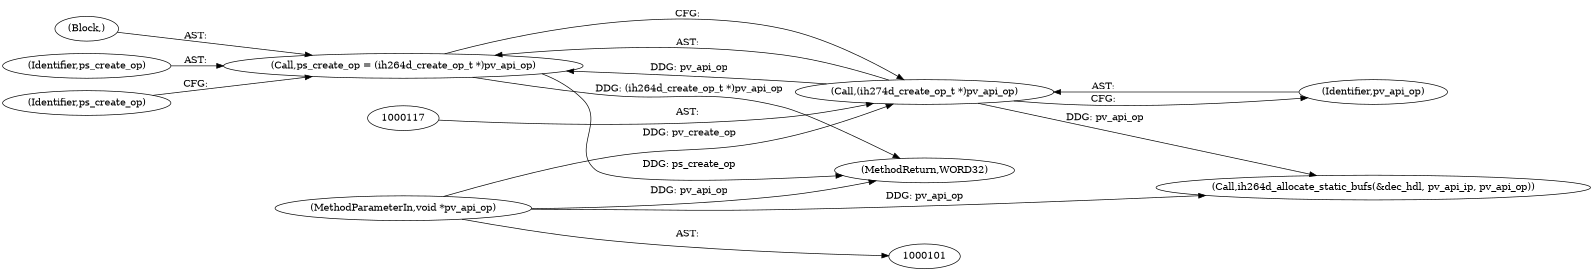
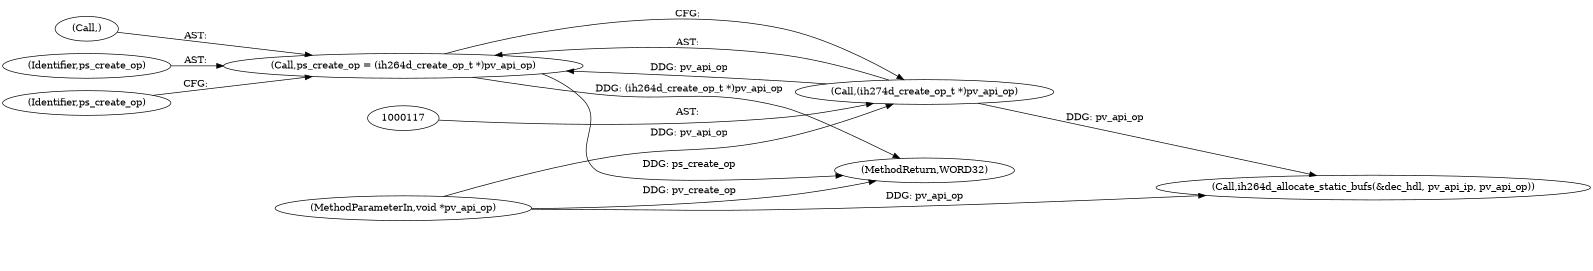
node "(Block,)": label "(Block,)" -> "(Call,)"
node "(Identifier,pv_api_op)": removed
edge "(MethodParameterIn,void *pv_api_op)" -> "(Call,(ih274d_create_op_t *)pv_api_op)": label "DDG: pv_create_op" -> "DDG: pv_api_op"
edge "(MethodParameterIn,void *pv_api_op)" -> "(MethodReturn,WORD32)": label "DDG: pv_api_op" -> "DDG: pv_create_op"
node "1000101": removed
